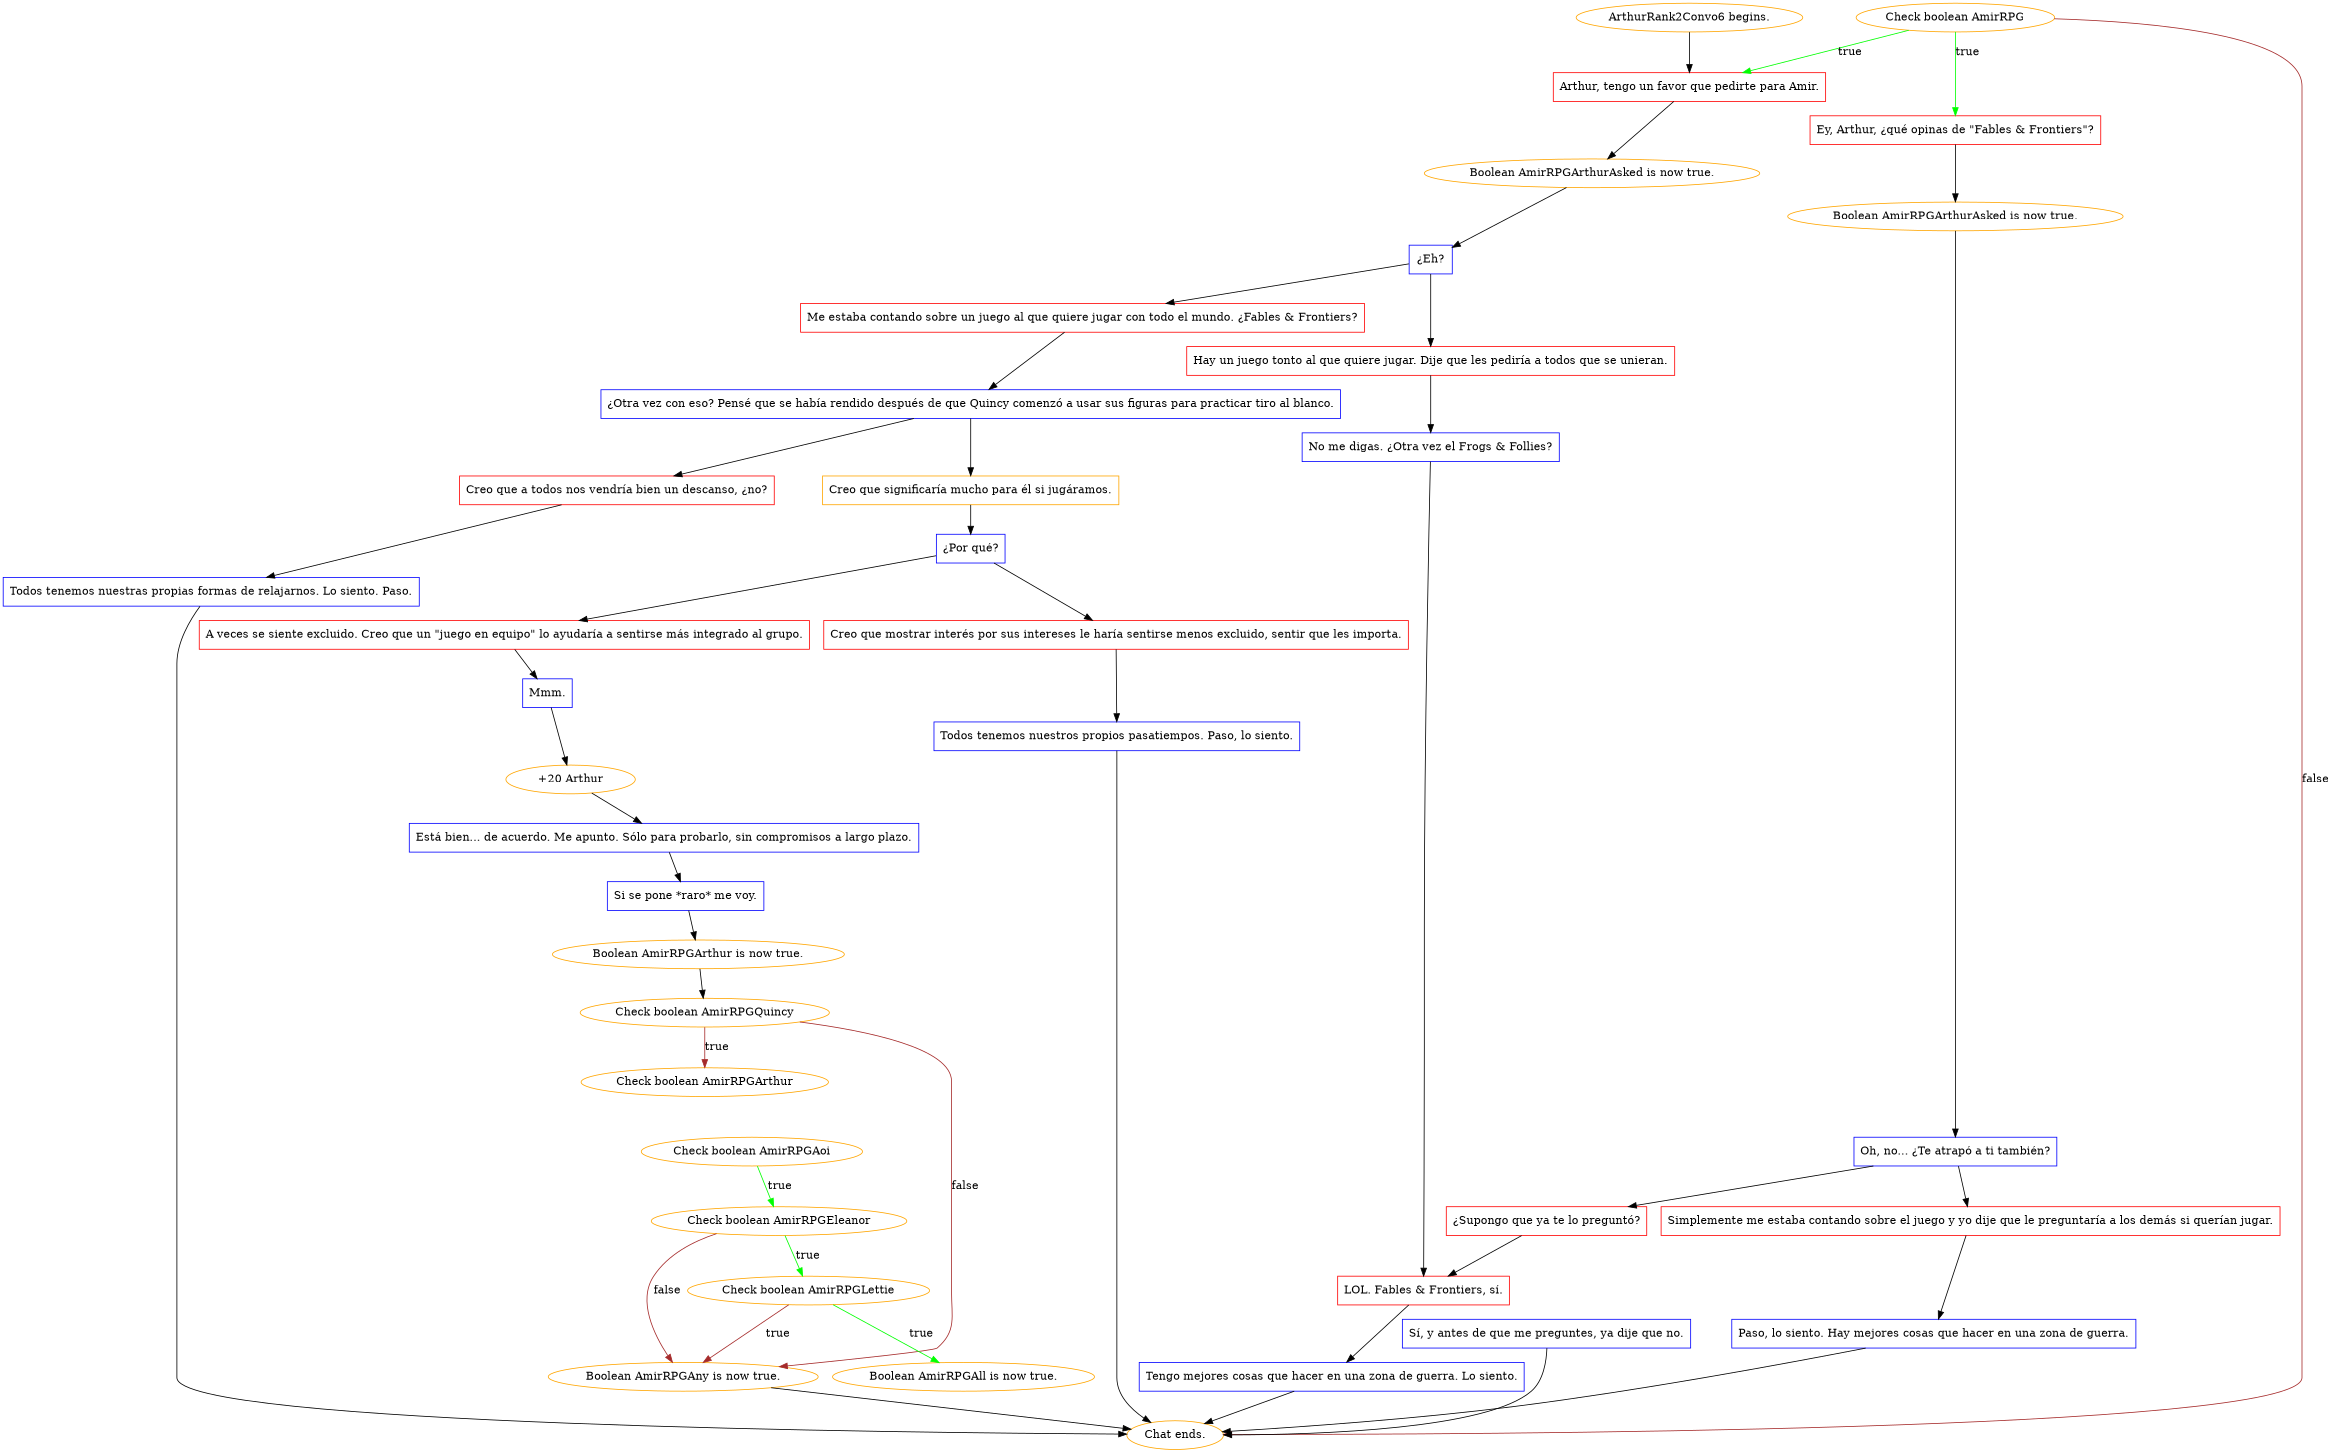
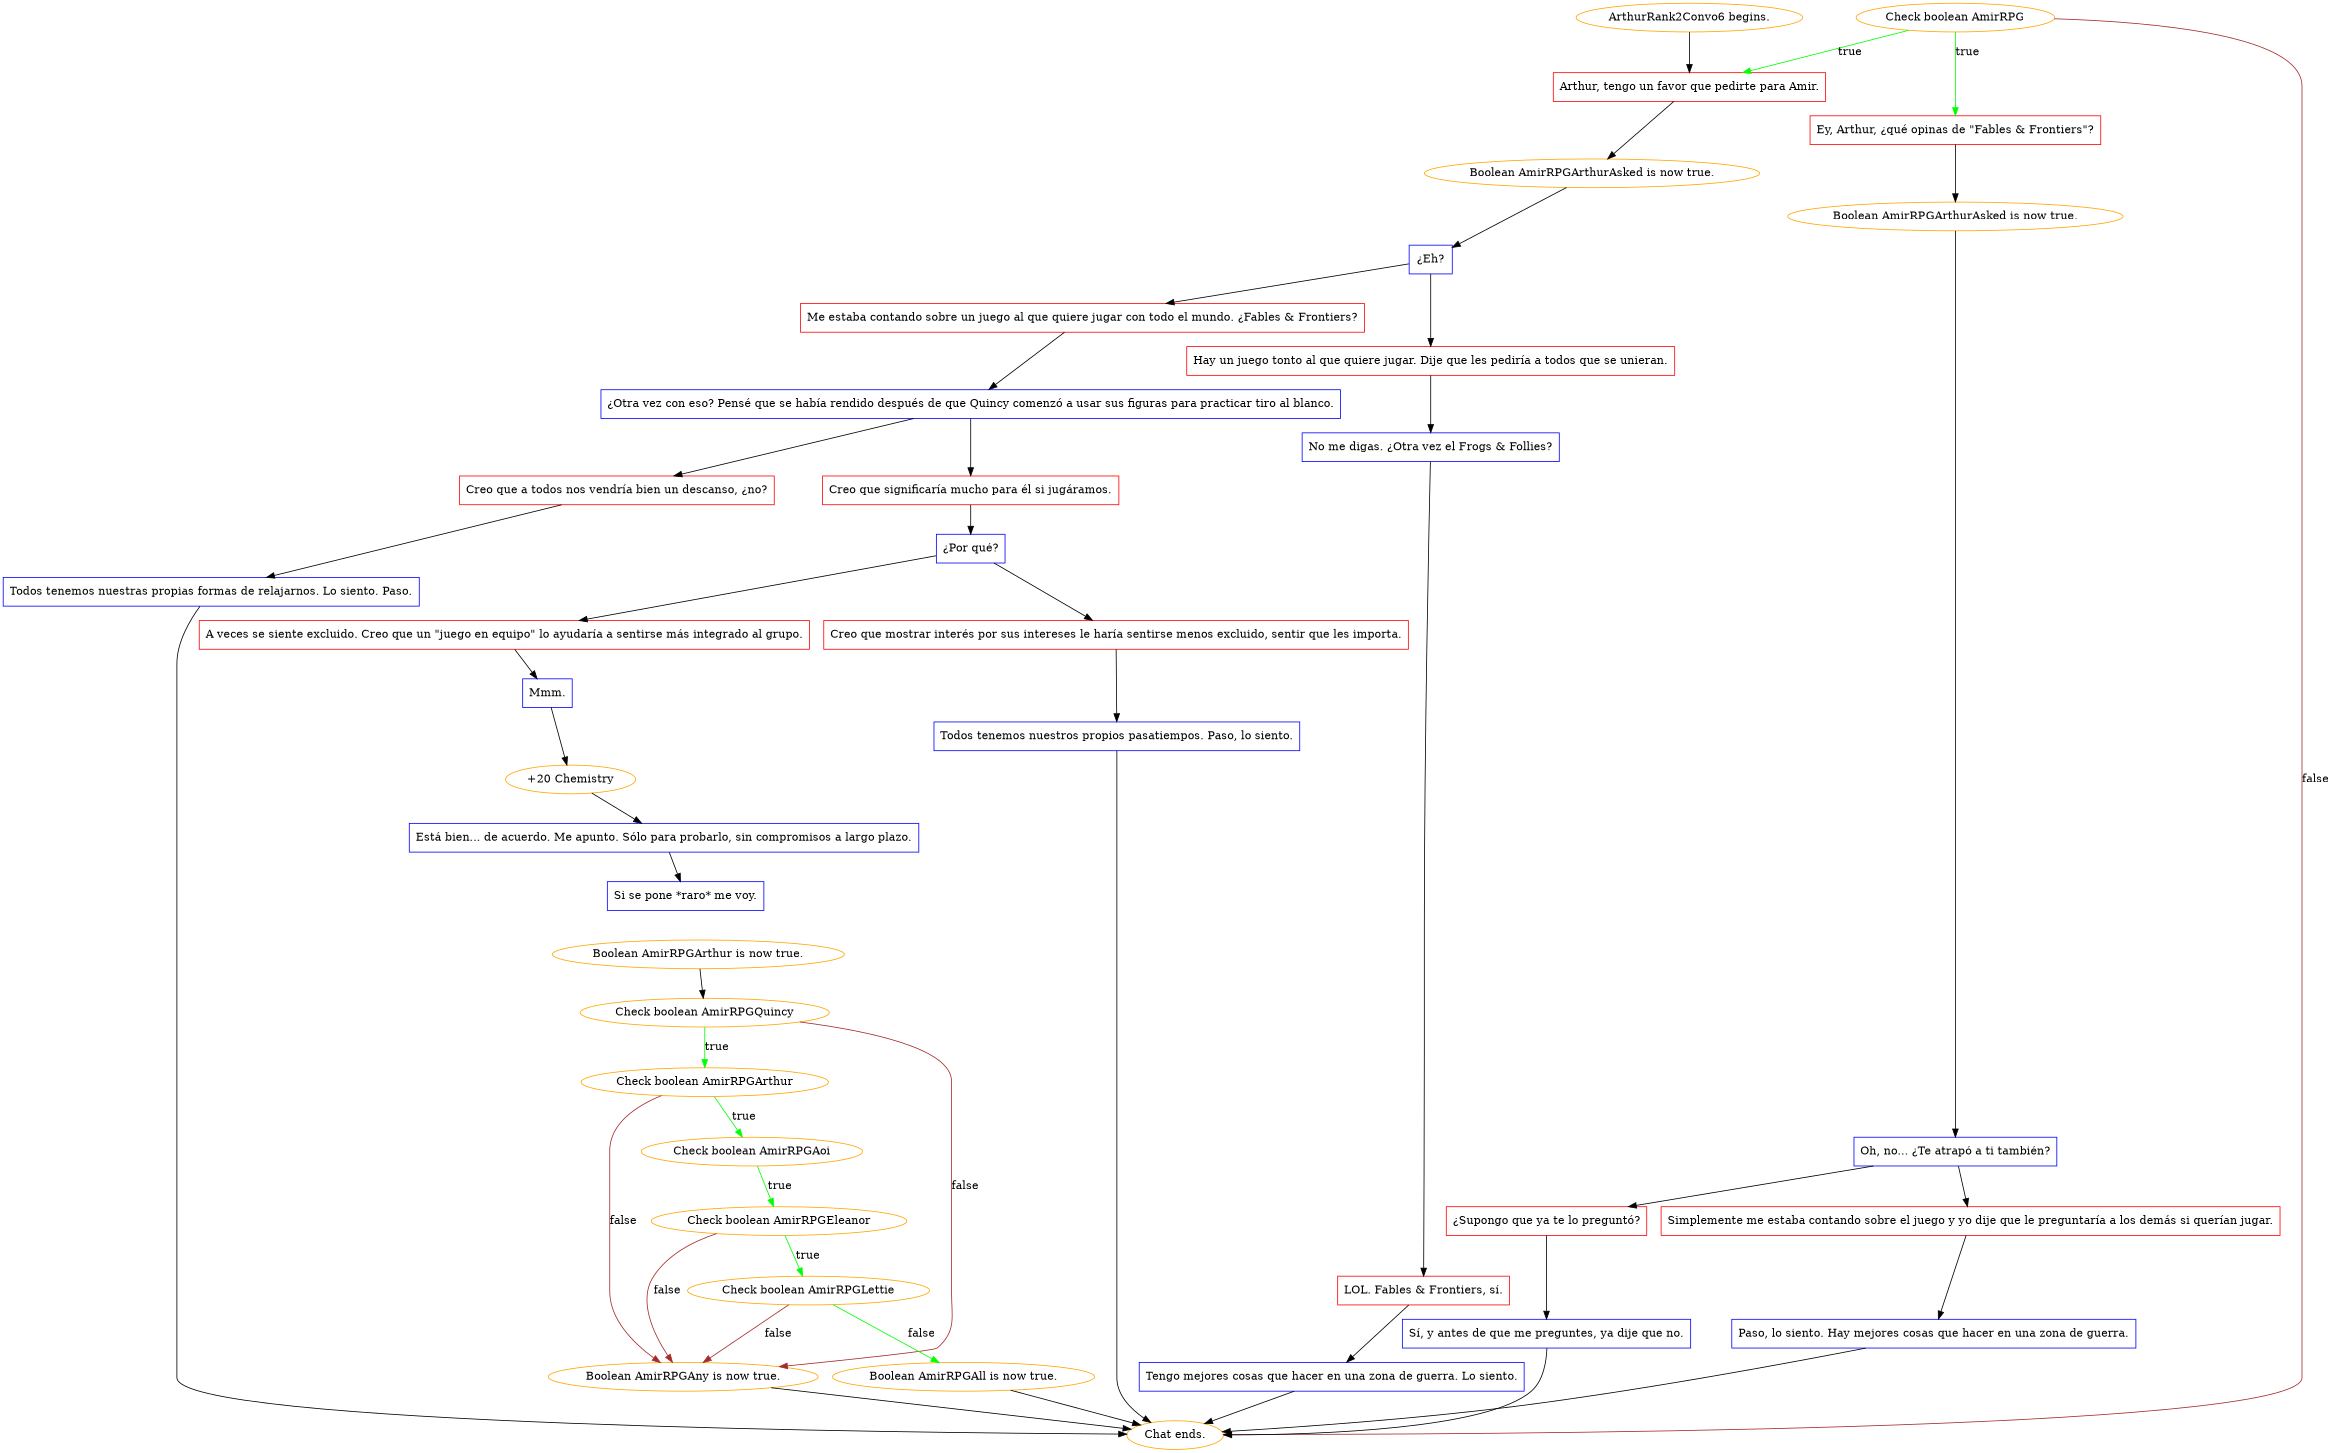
node "Creo que significaría mucho para él si jugáramos.": color orange -> red
node "+20 Arthur": label "+20 Arthur" -> "+20 Chemistry"
edge "Si se pone *raro* me voy." -> "Boolean AmirRPGArthur is now true.": removed
edge "Check boolean AmirRPGQuincy" -> "Check boolean AmirRPGArthur": color brown -> green
edge "Check boolean AmirRPGArthur" -> "Check boolean AmirRPGAoi": added, label "true"
edge "Check boolean AmirRPGArthur" -> "Boolean AmirRPGAny is now true.": added, label "false"
edge "¿Supongo que ya te lo preguntó?" -> "LOL. Fables & Frontiers, sí.": now "¿Supongo que ya te lo preguntó?" -> "Sí, y antes de que me preguntes, ya dije que no."
edge "Check boolean AmirRPGLettie" -> "Boolean AmirRPGAny is now true.": label "true" -> "false"
edge "Check boolean AmirRPGLettie" -> "Boolean AmirRPGAll is now true.": label "true" -> "false"
edge "Boolean AmirRPGAll is now true." -> "Chat ends.": added
